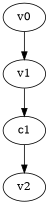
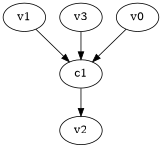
node "v3": added
edge "v0" -> "v1": now "v0" -> "c1"
